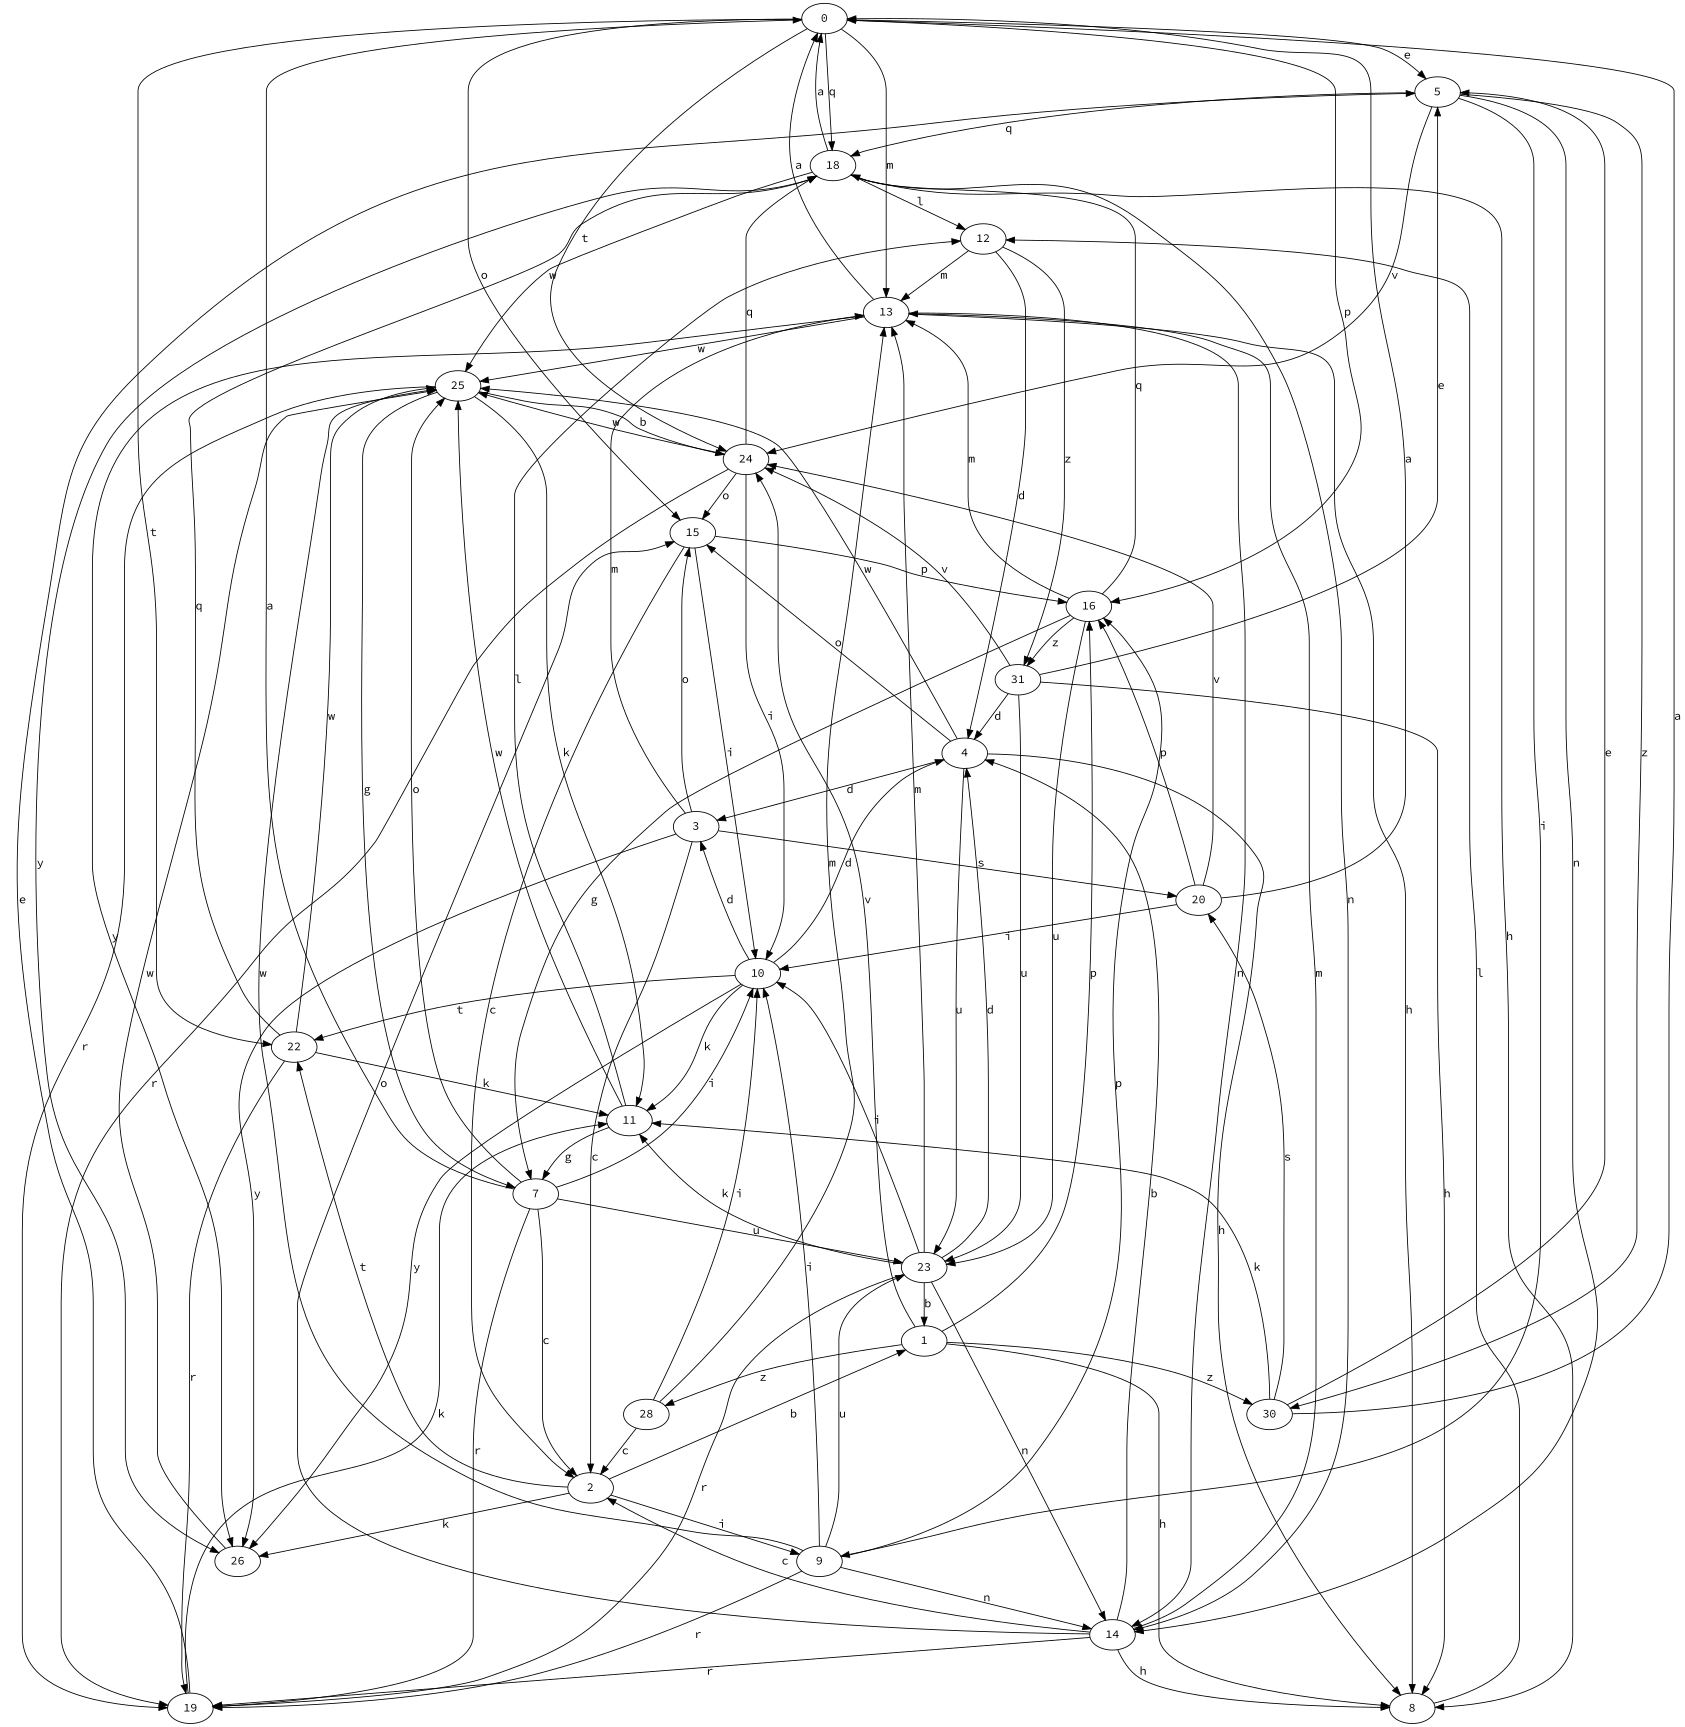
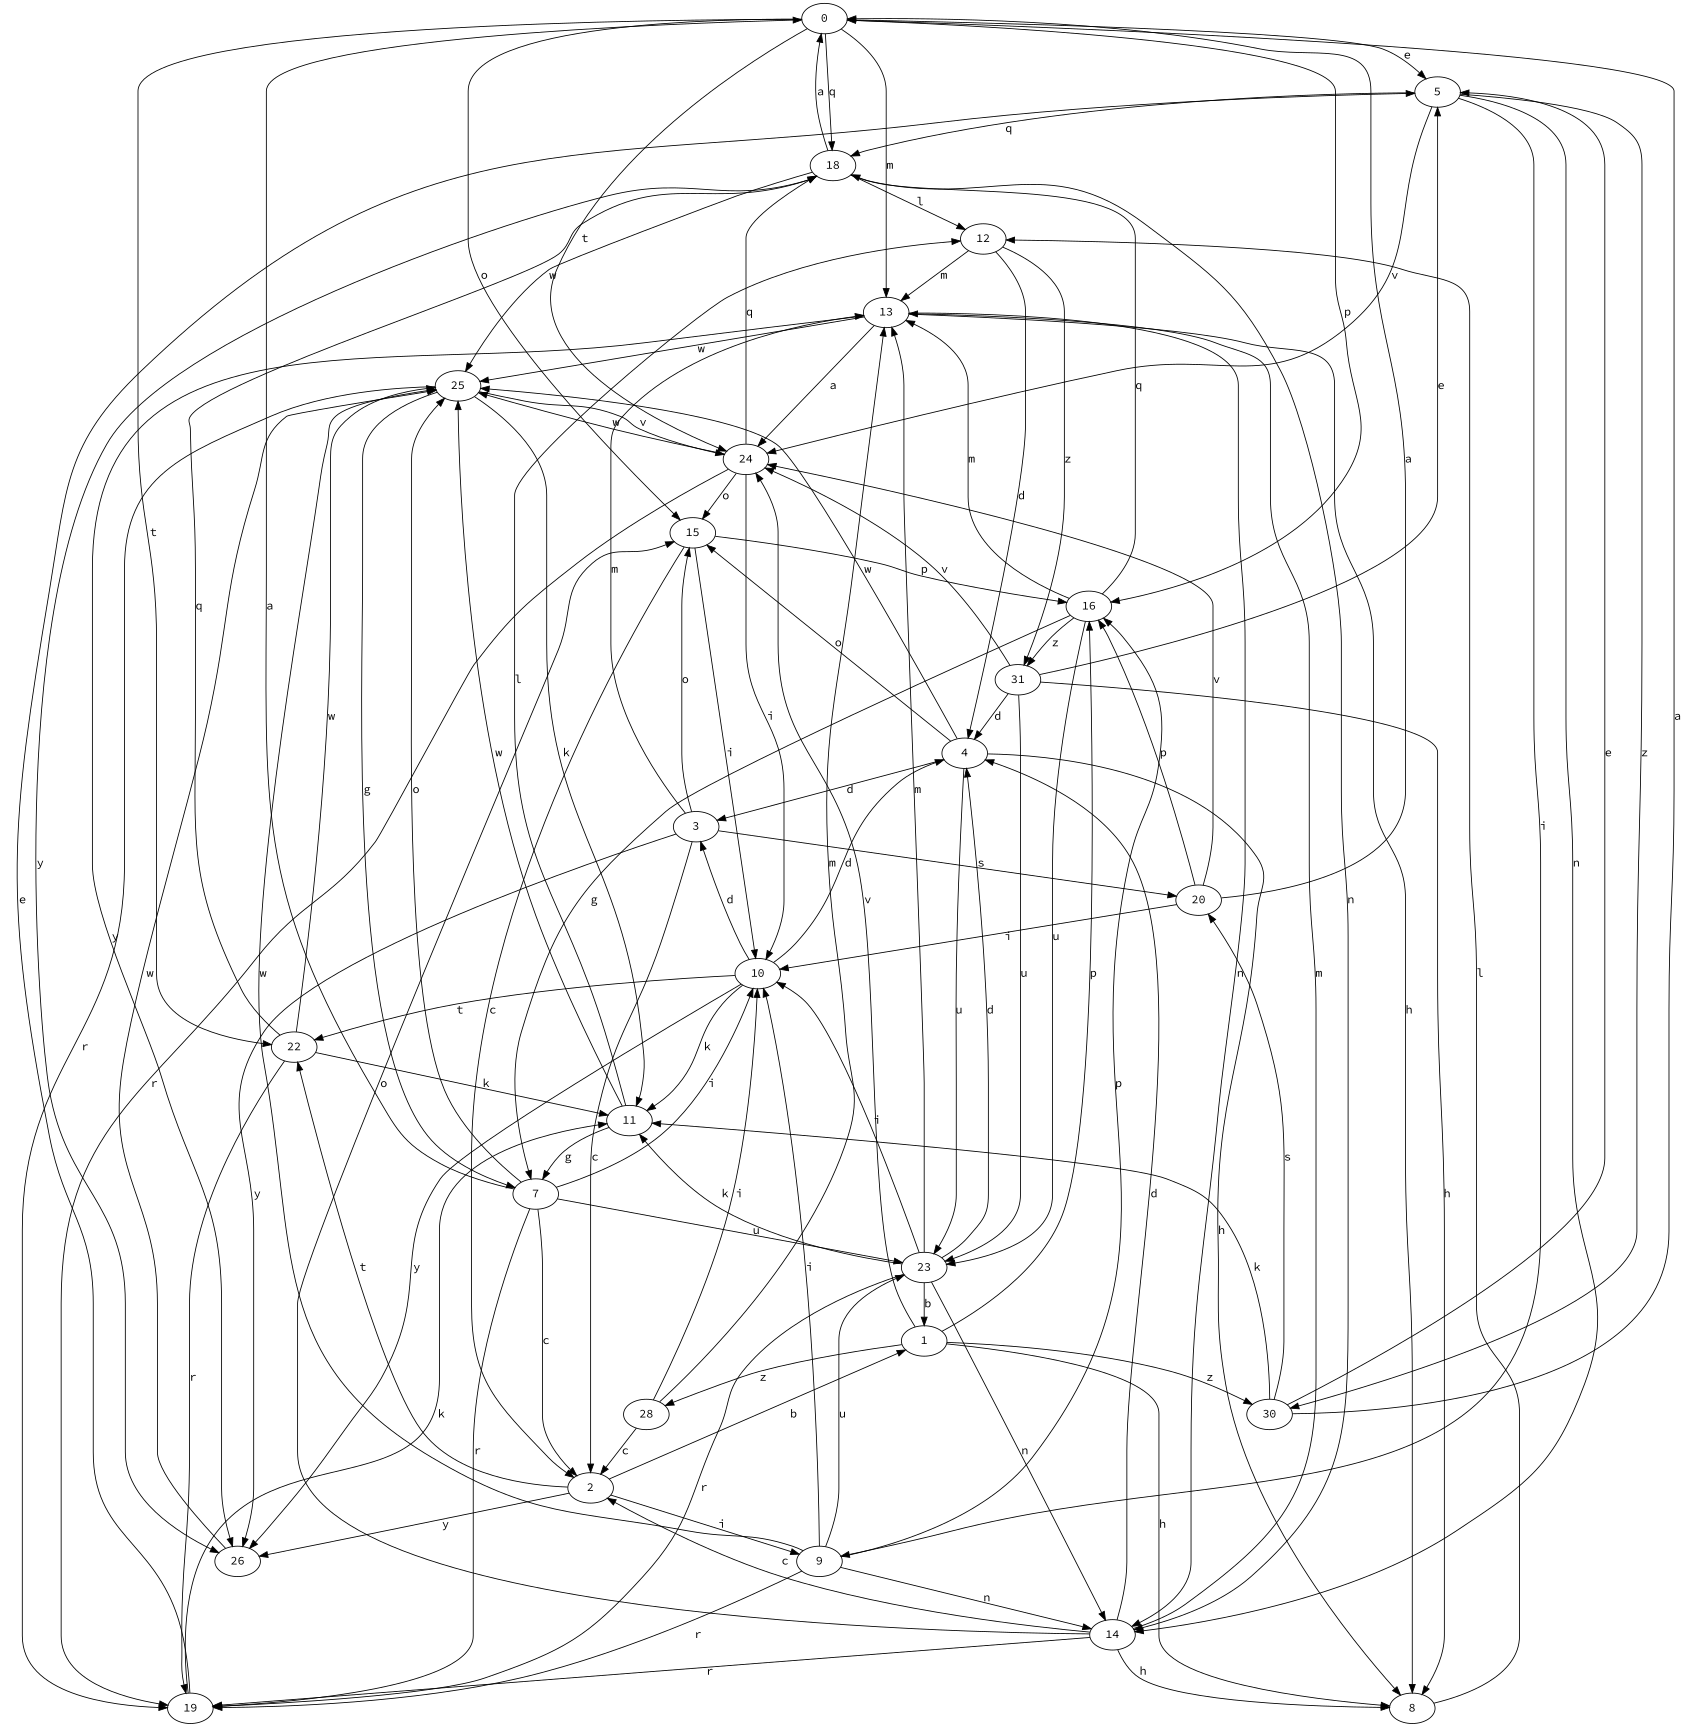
edge "13" -> "0": now "13" -> "24"
edge "25" -> "24": label "b" -> "v"
edge "18" -> "8": removed, label "h"
edge "14" -> "4": label "b" -> "d"
edge "2" -> "26": label "k" -> "y"
